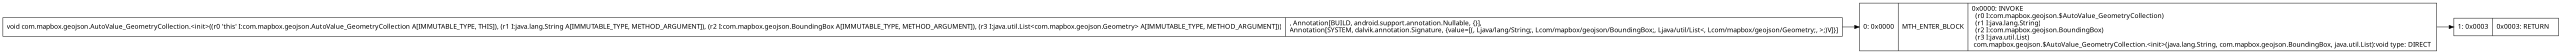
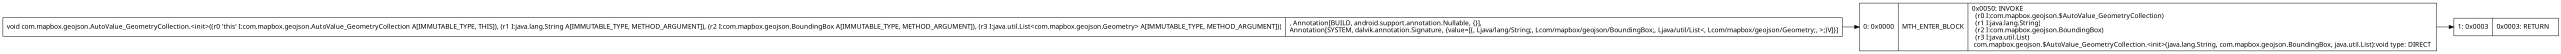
node "0: 0x0000": text "0x0000: INVOKE" -> "0x0050: INVOKE"
